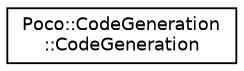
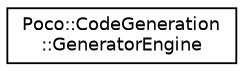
node "Poco::CodeGeneration ::CodeGeneration": label "Poco::CodeGeneration ::CodeGeneration" -> "Poco::CodeGeneration ::GeneratorEngine"
